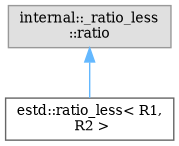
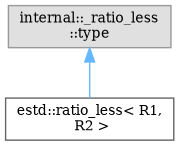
node "internal::_ratio_less ::ratio": label "internal::_ratio_less ::ratio" -> "internal::_ratio_less ::type"
